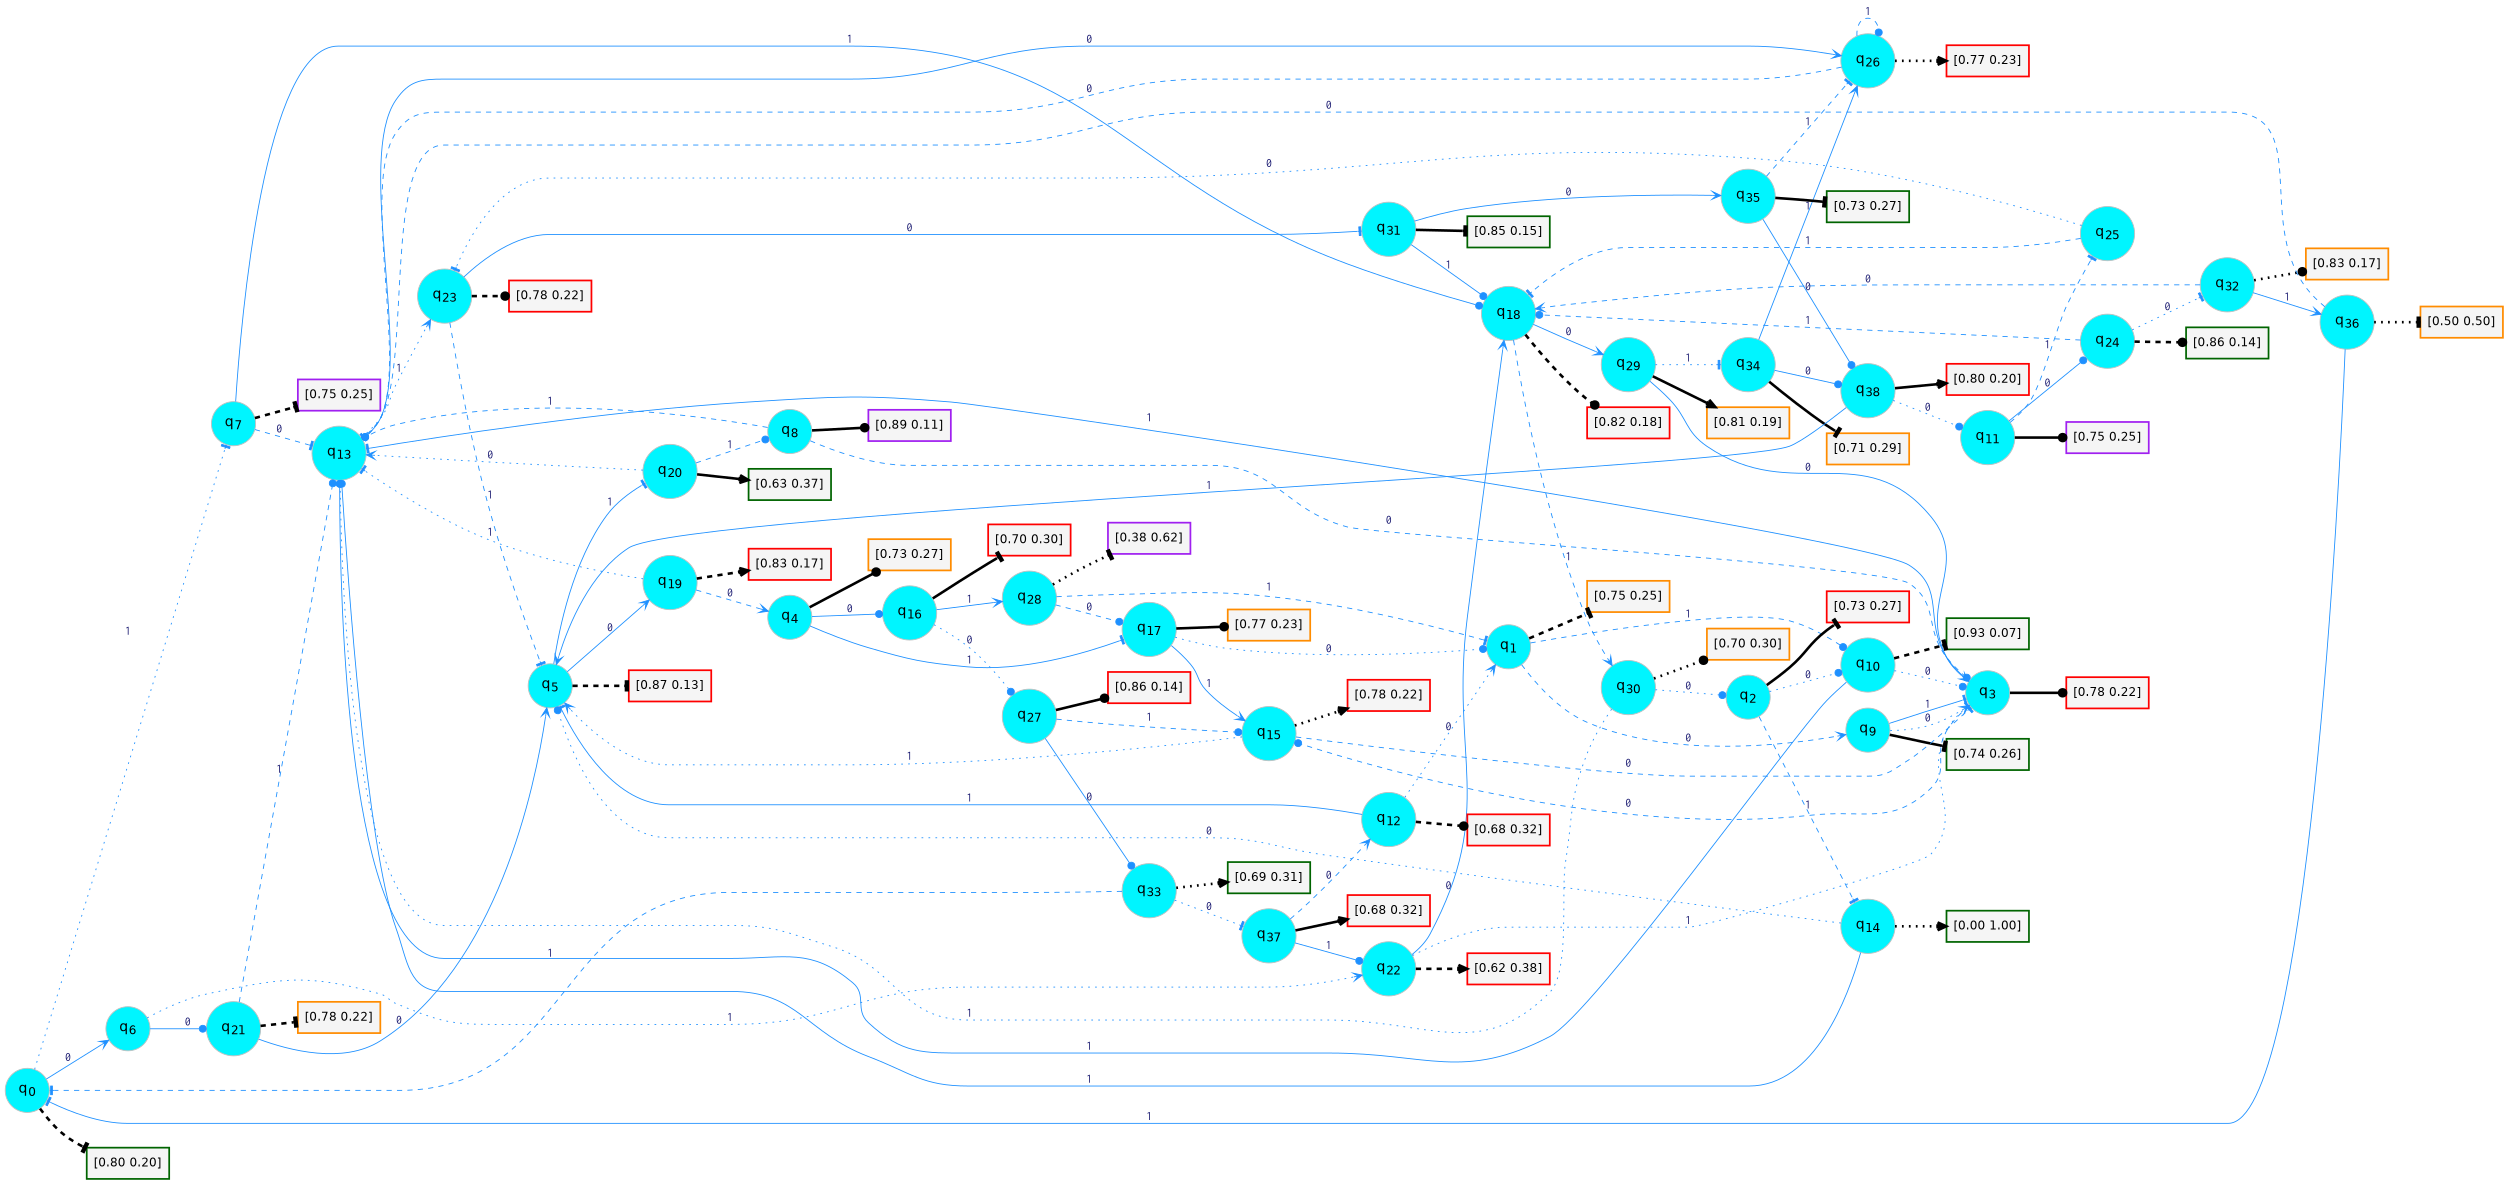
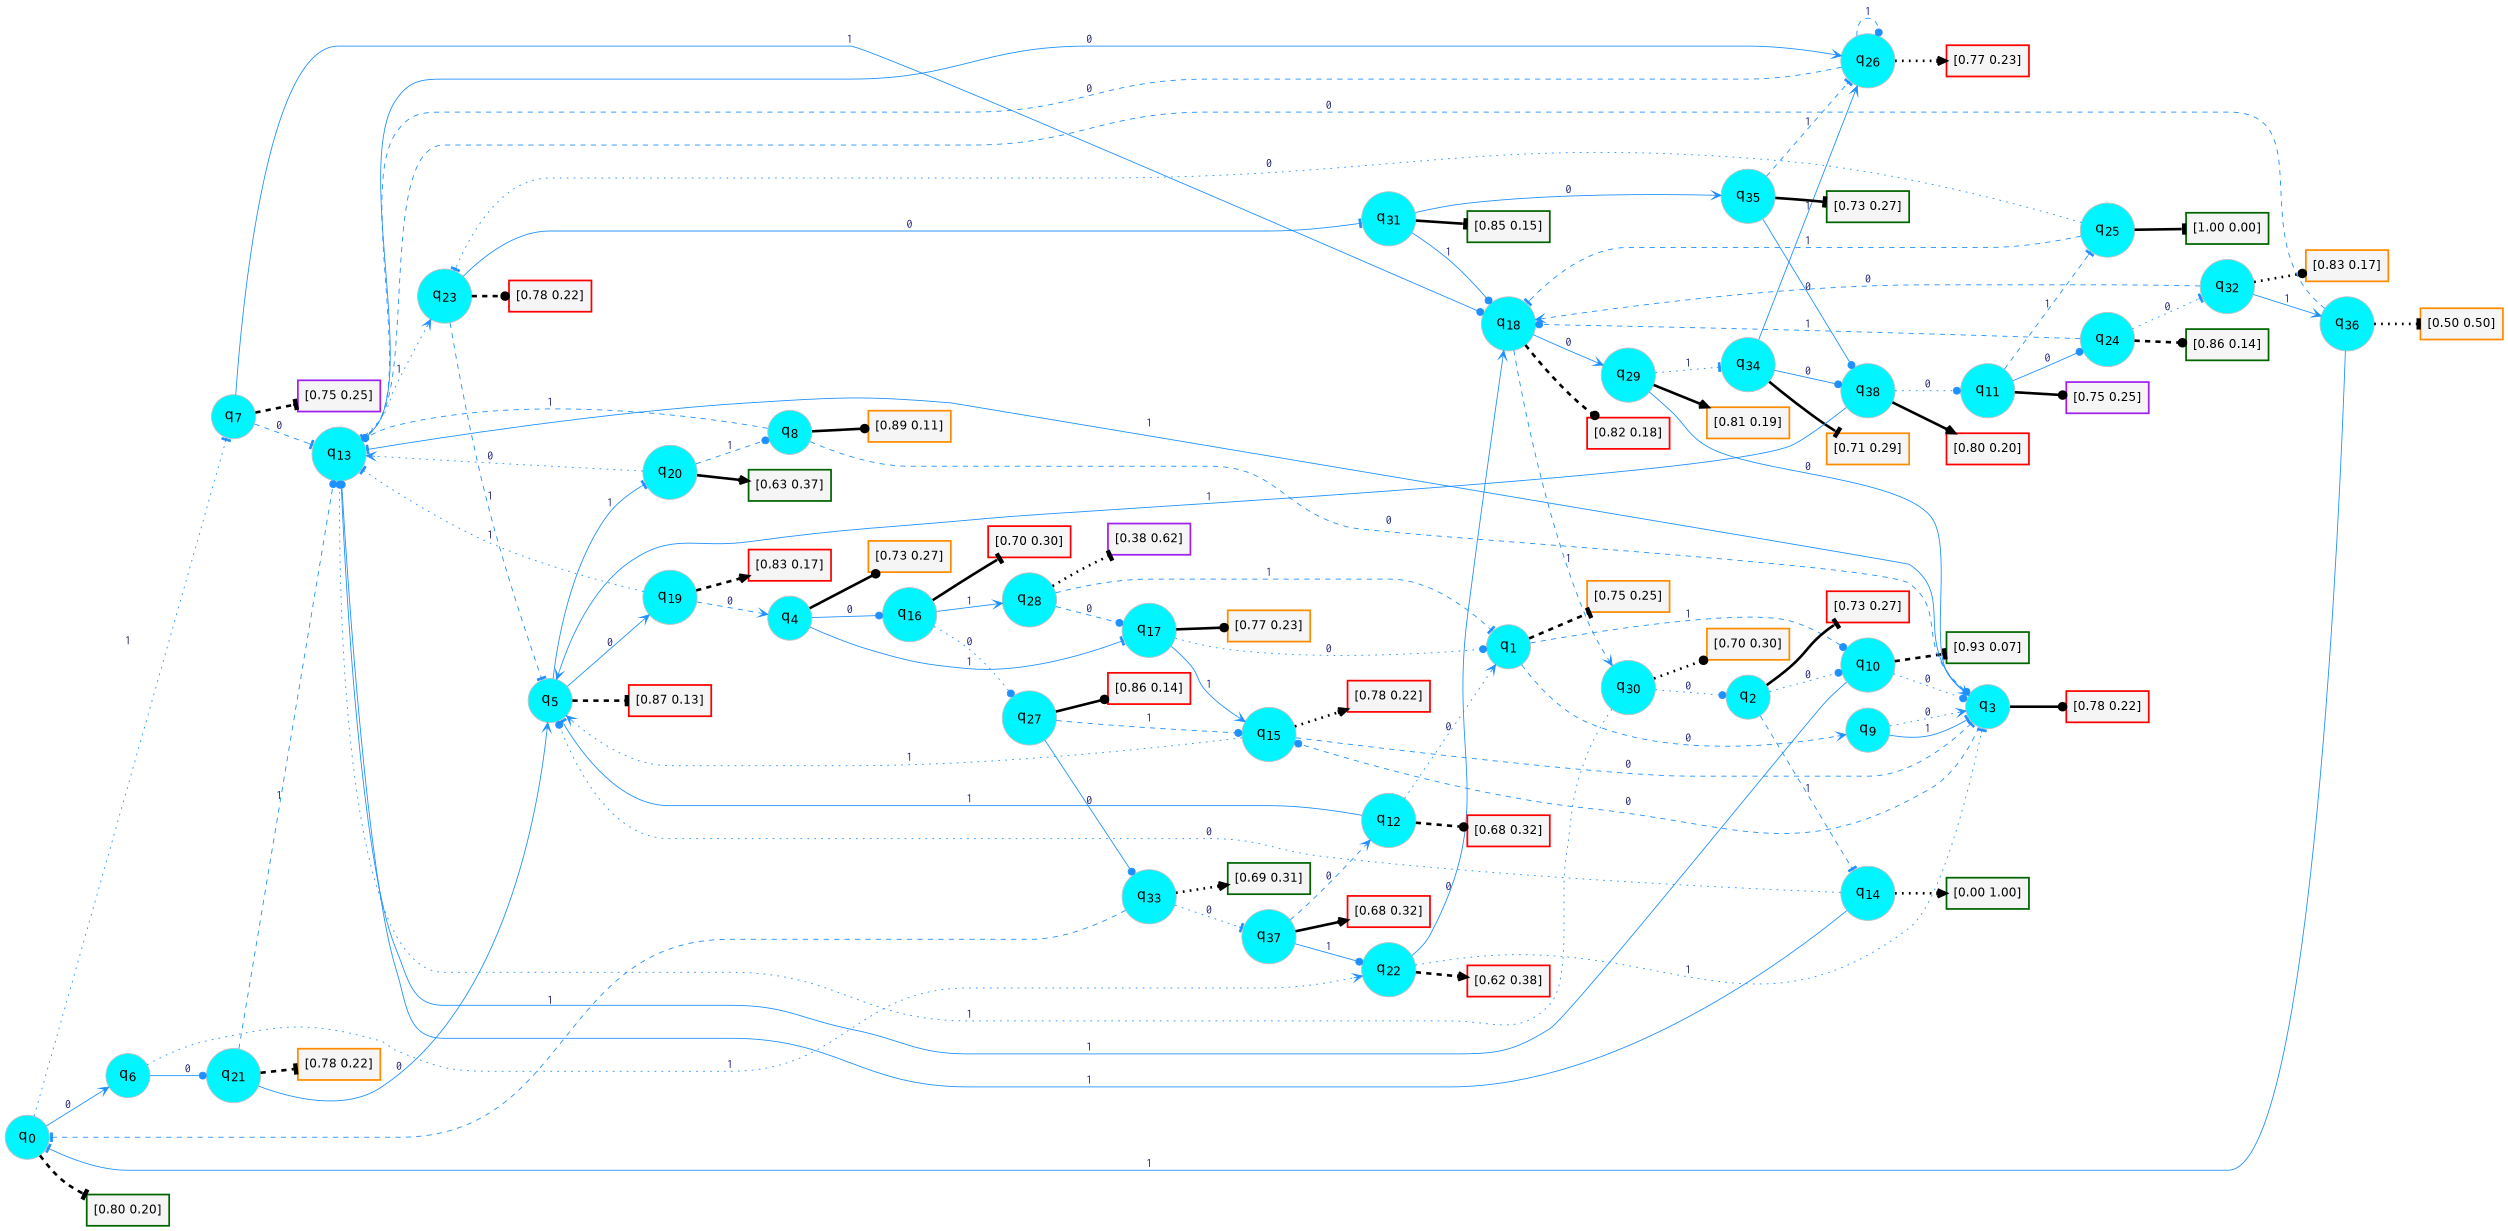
node "[1.00 0.00]": added
node "[0.89 0.11]": color purple -> darkorange
node "[0.74 0.26]": removed
